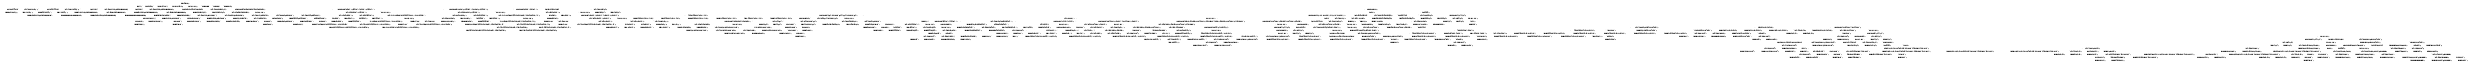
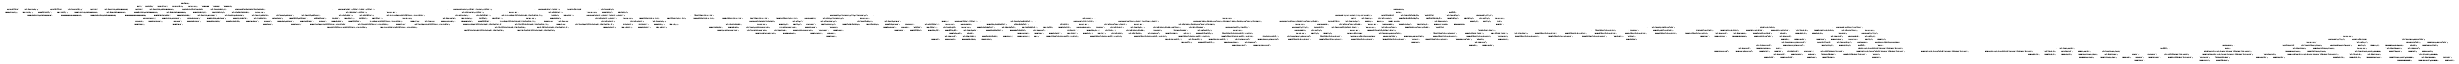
node "(IDENTIFIER,nextToLastSlash,nextToLastSlash + 1)": added
